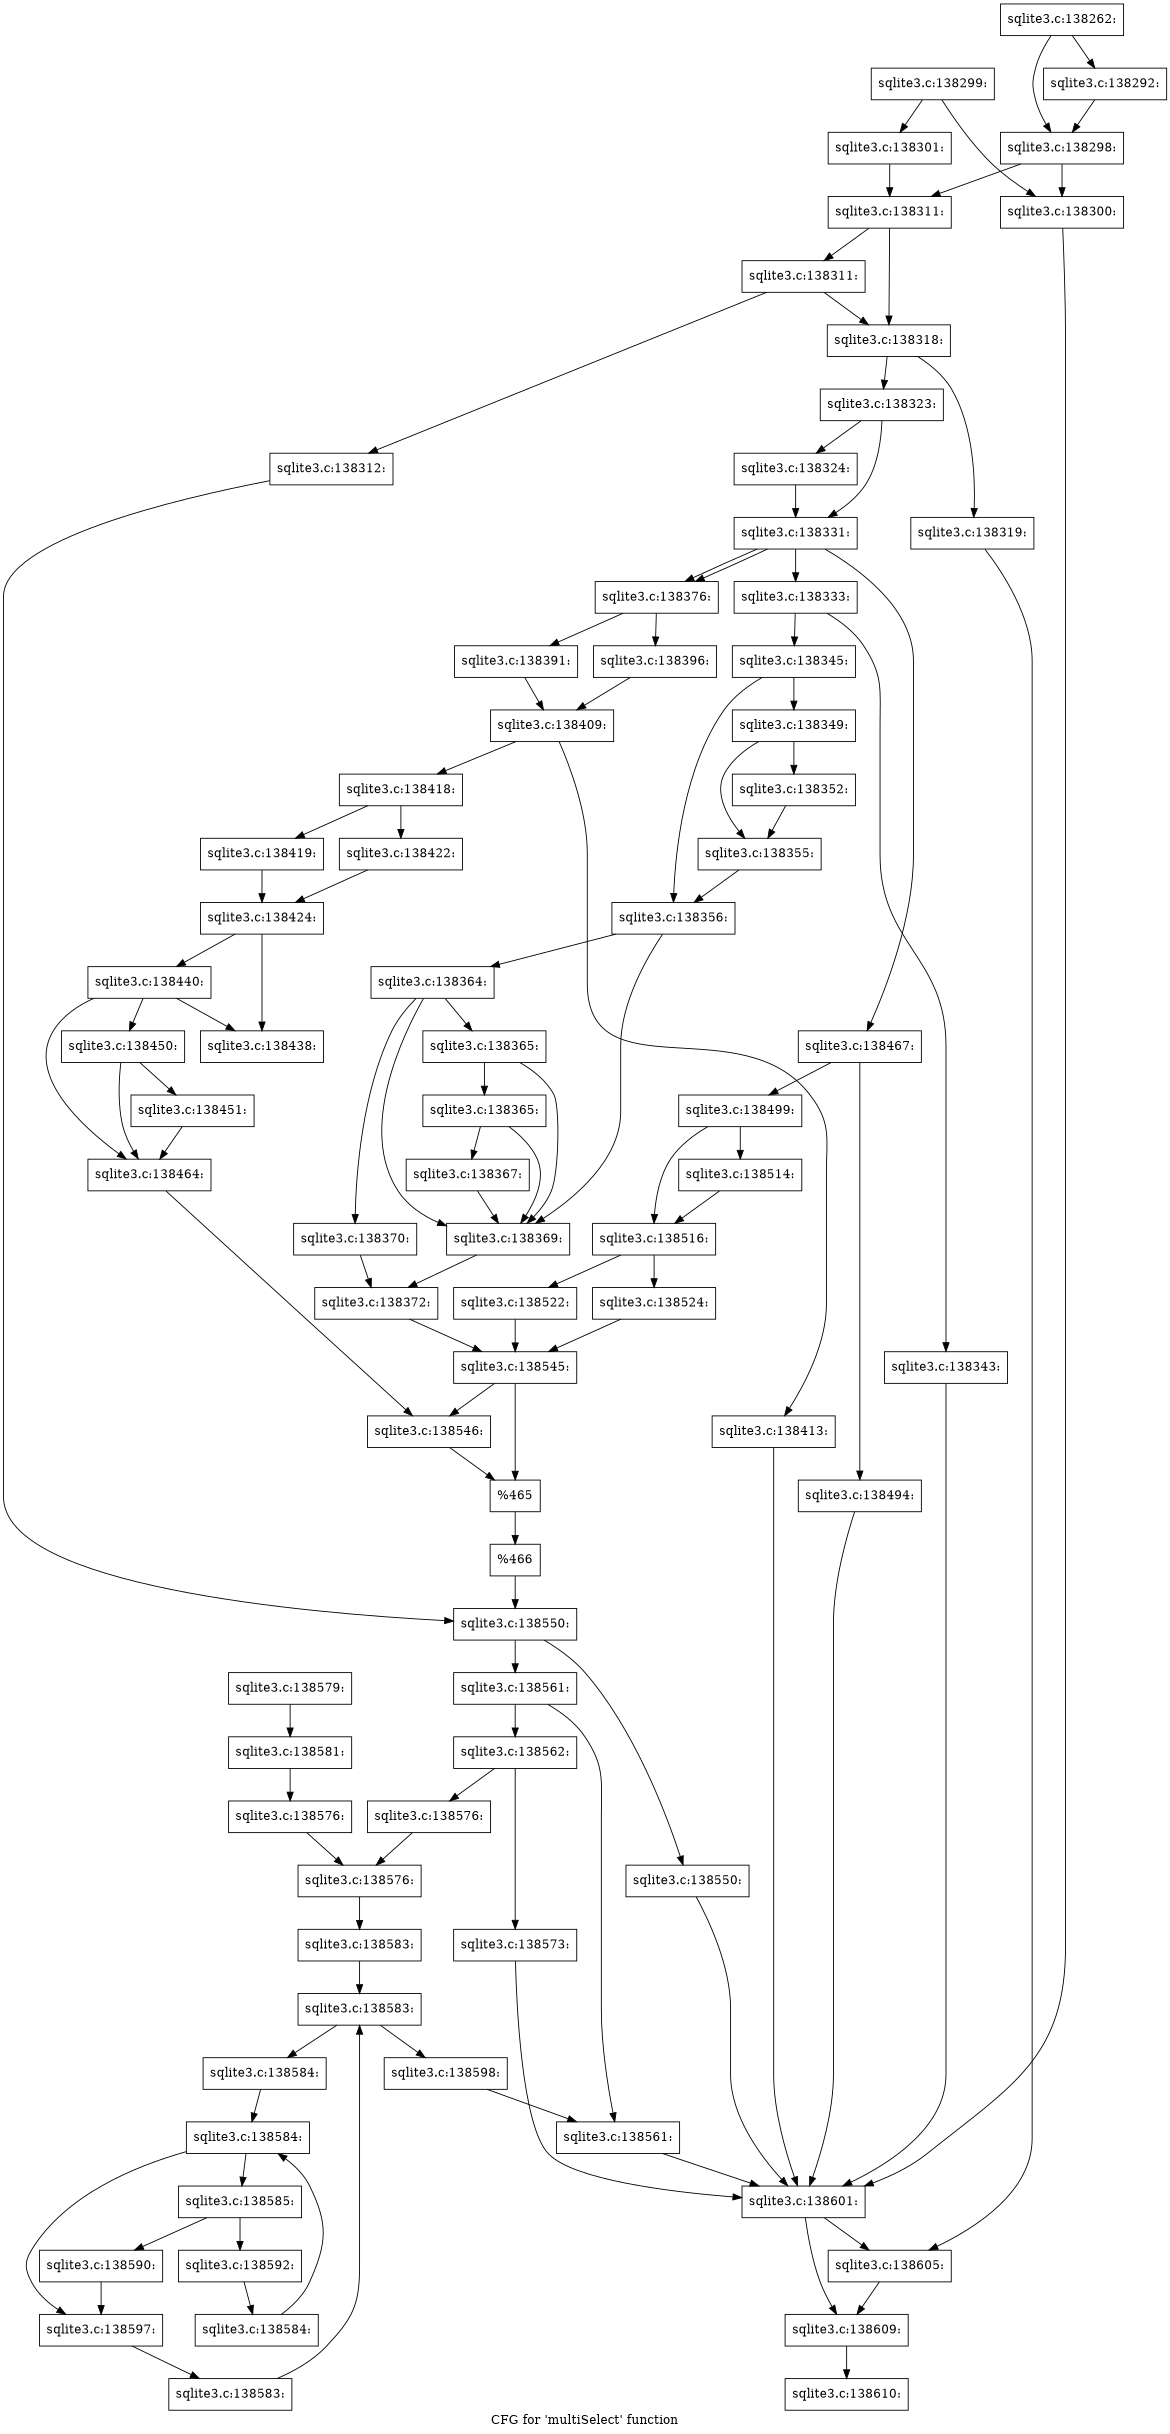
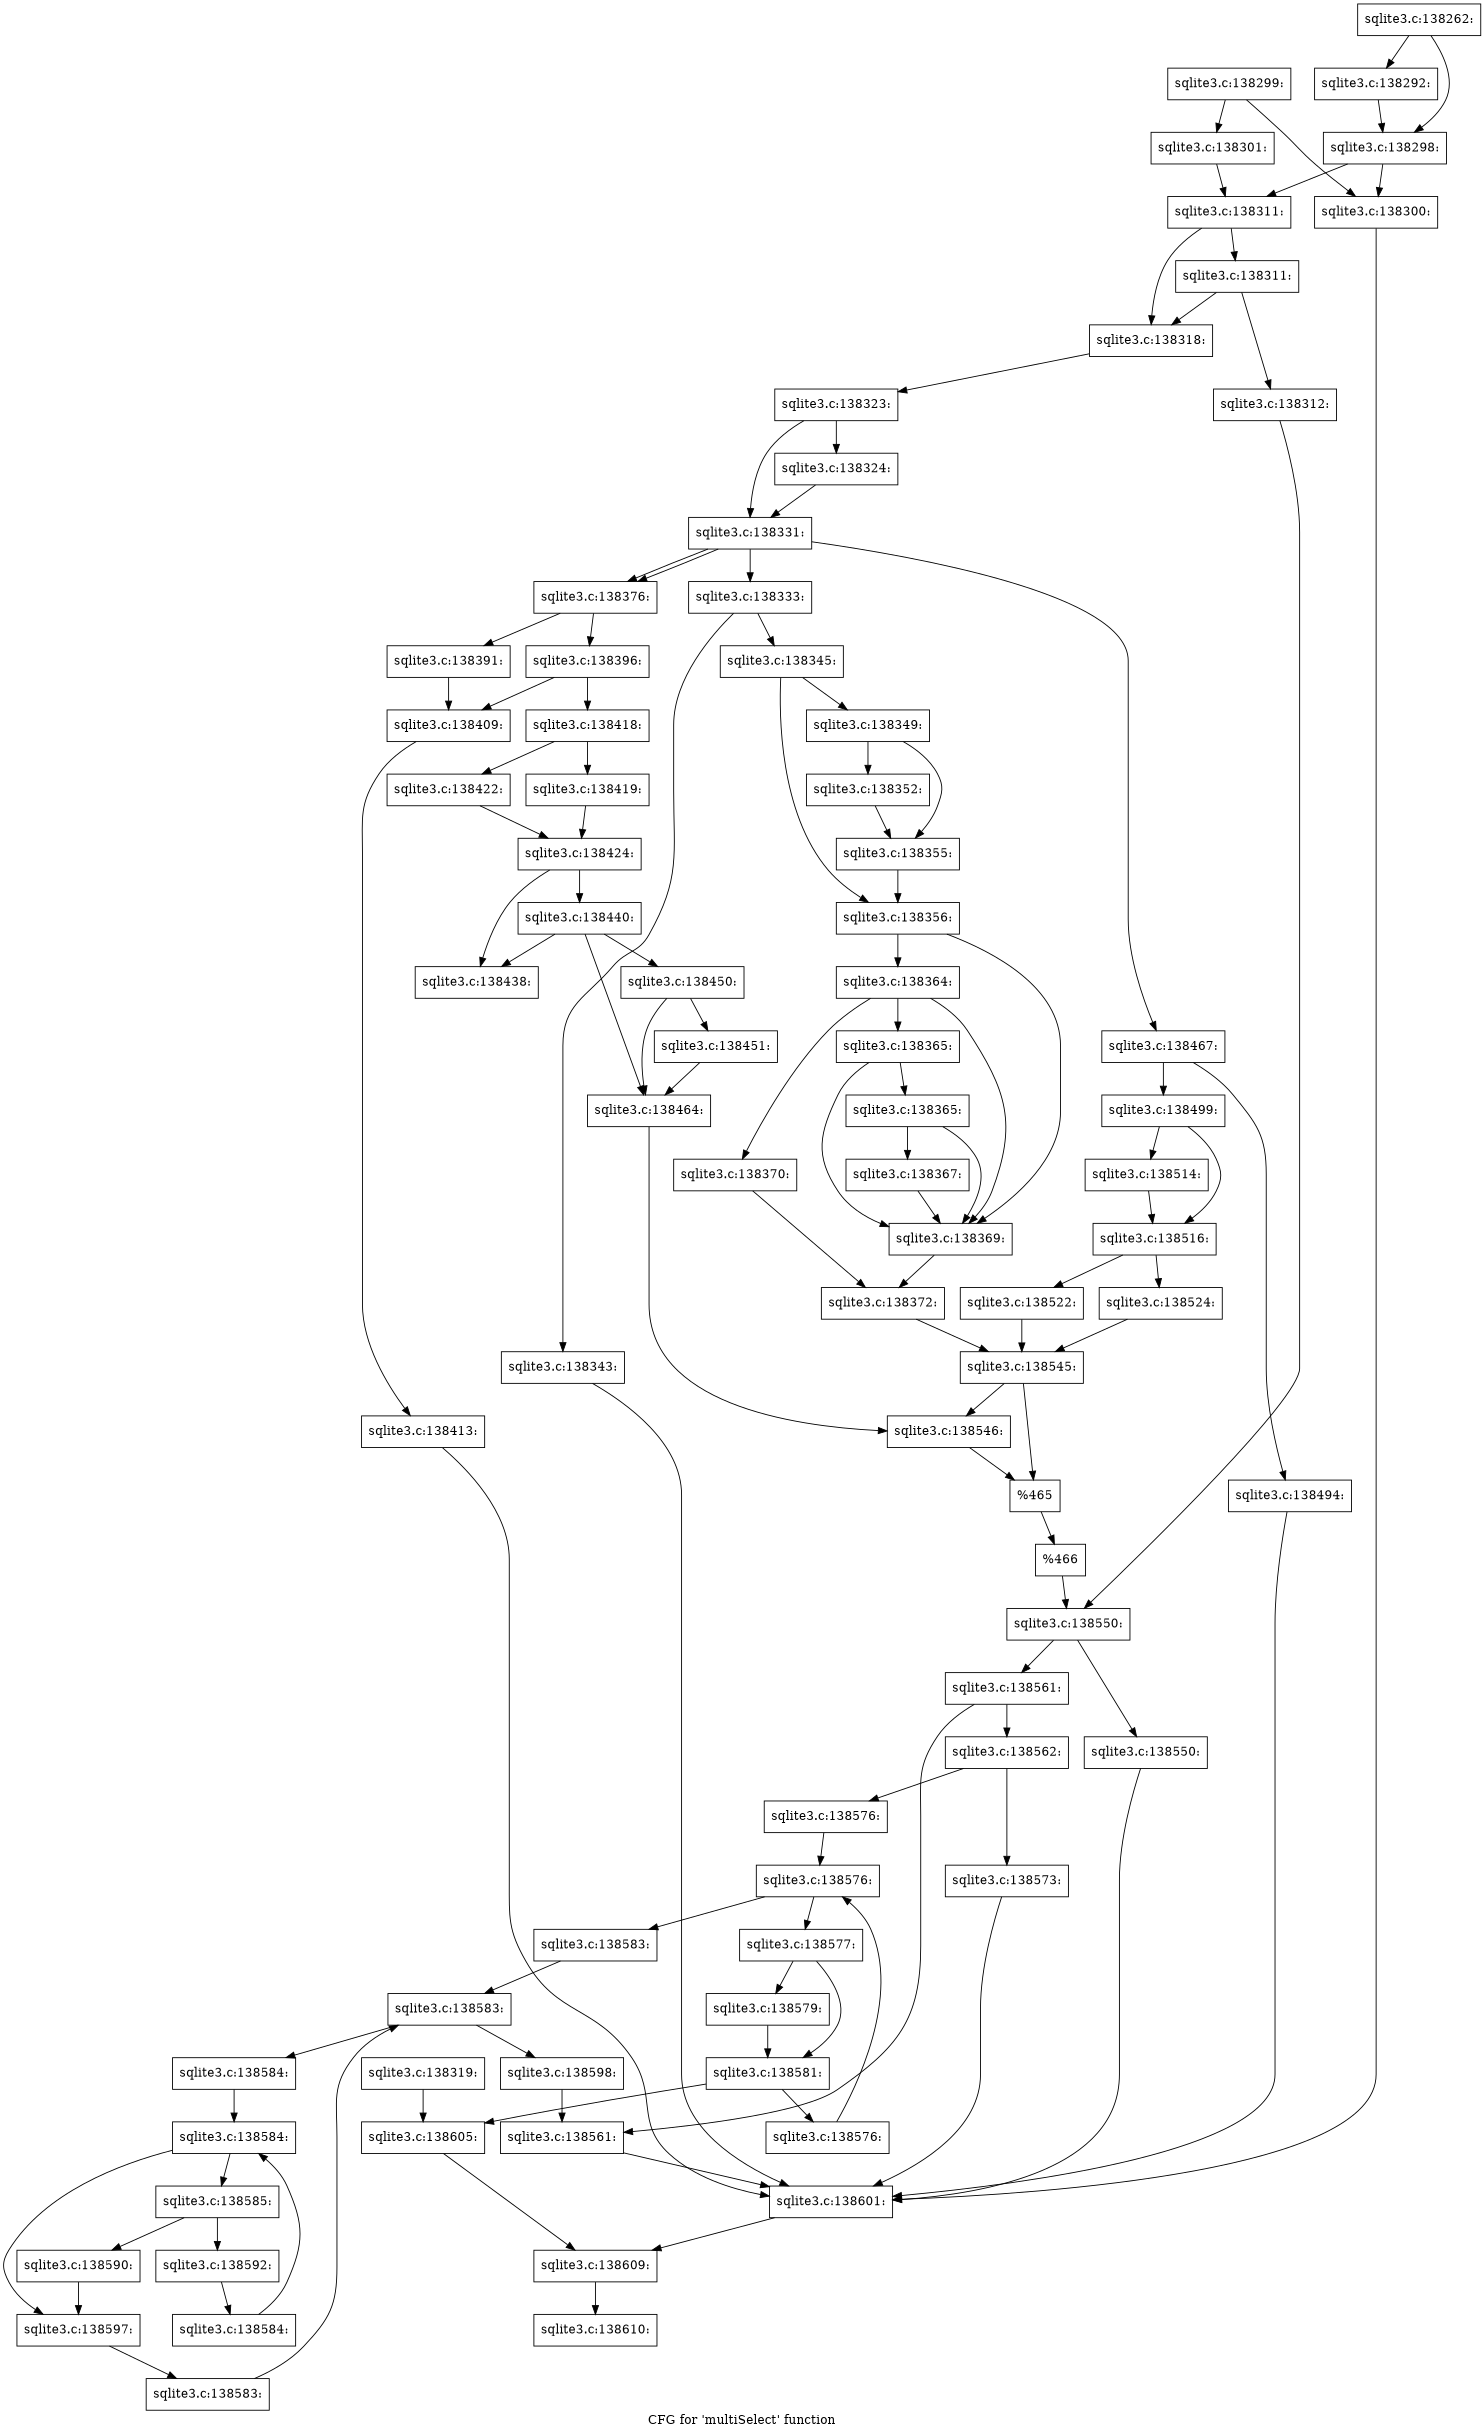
edge "sqlite3.c:138318:" -> "sqlite3.c:138319:": removed
edge "sqlite3.c:138409:" -> "sqlite3.c:138418:": now "sqlite3.c:138396:" -> "sqlite3.c:138418:"
node "sqlite3.c:138577:": added
edge "sqlite3.c:138601:" -> "sqlite3.c:138605:": now "sqlite3.c:138581:" -> "sqlite3.c:138605:"
